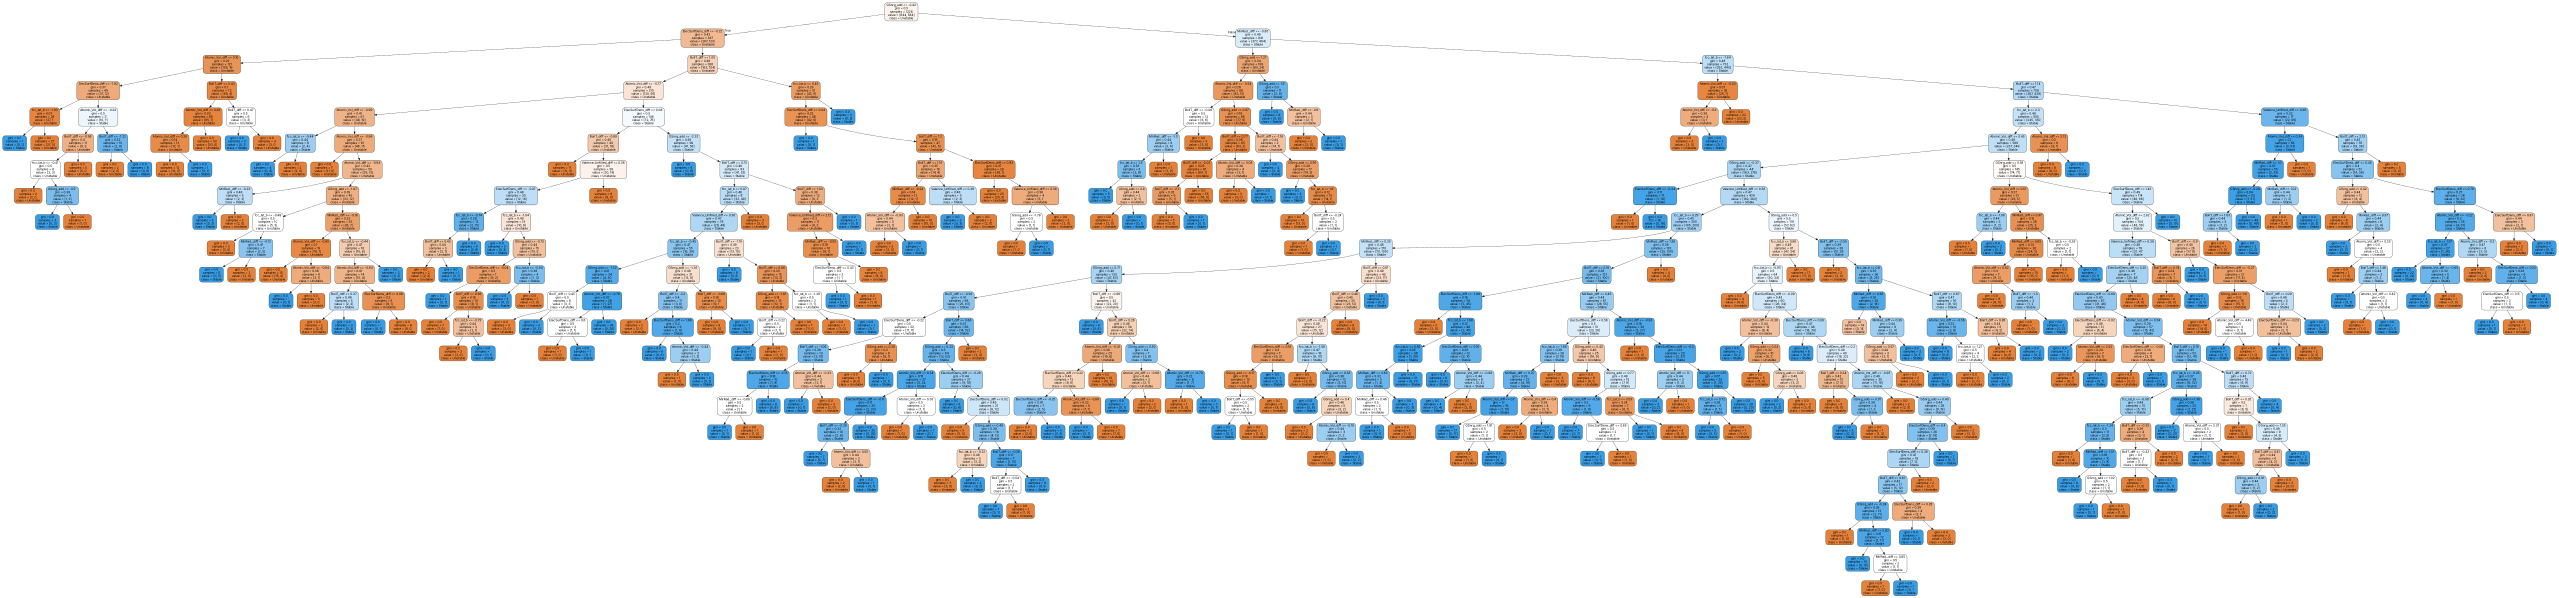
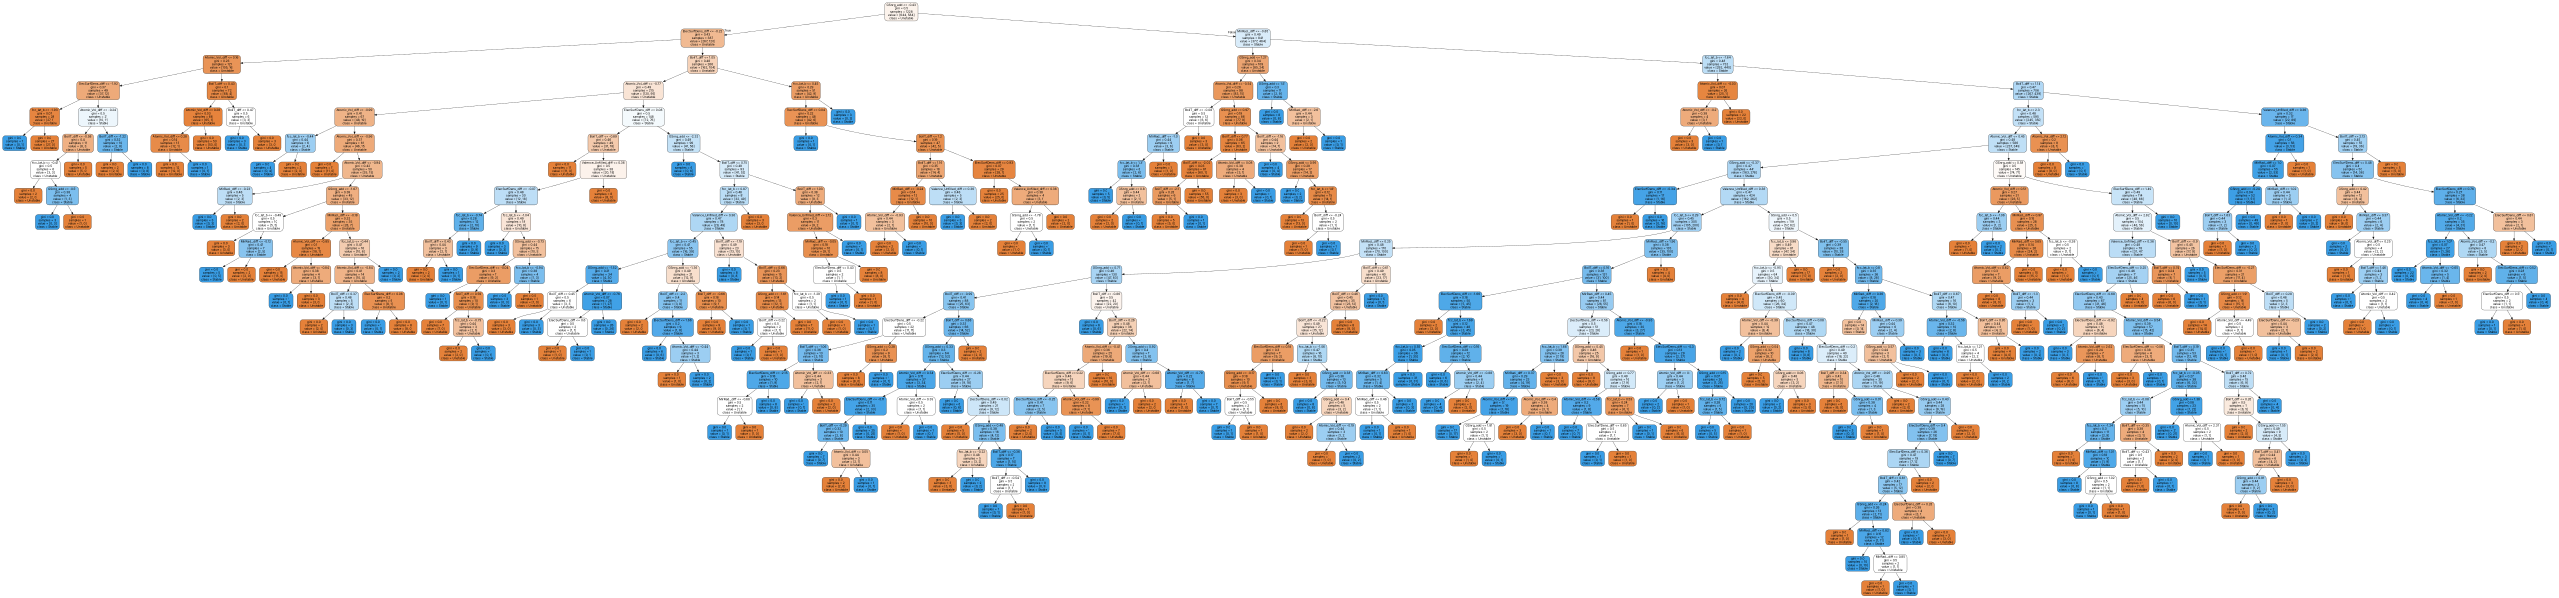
node "gini = 0.0 fcc = 16 value = [0, 16] class = Stable": label "gini = 0.0 fcc = 16 value = [0, 16] class = Stable" -> "gini = 0.0 samples = 16 value = [0, 16] class = Stable"
